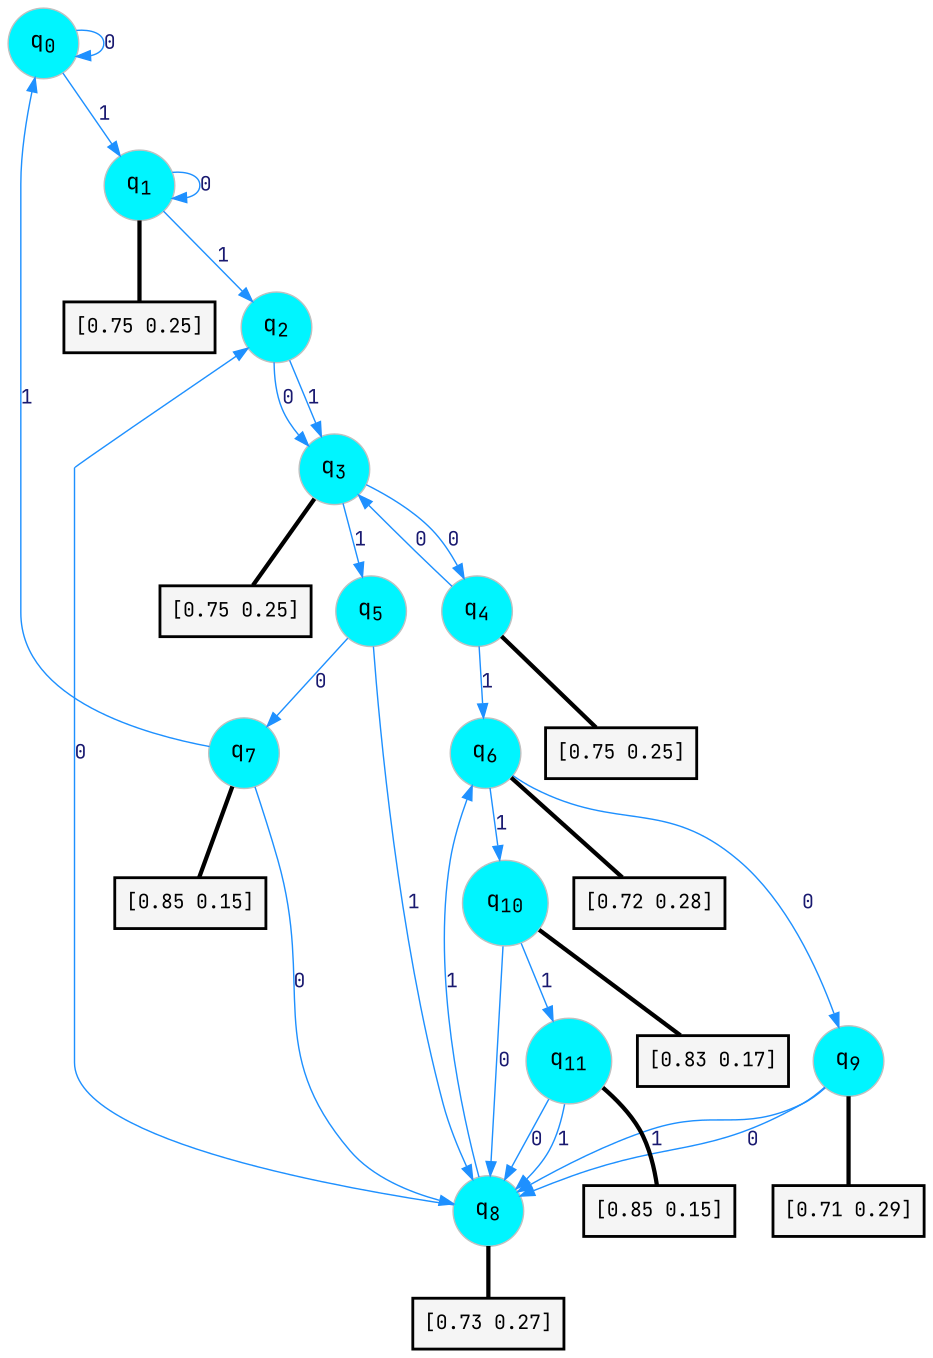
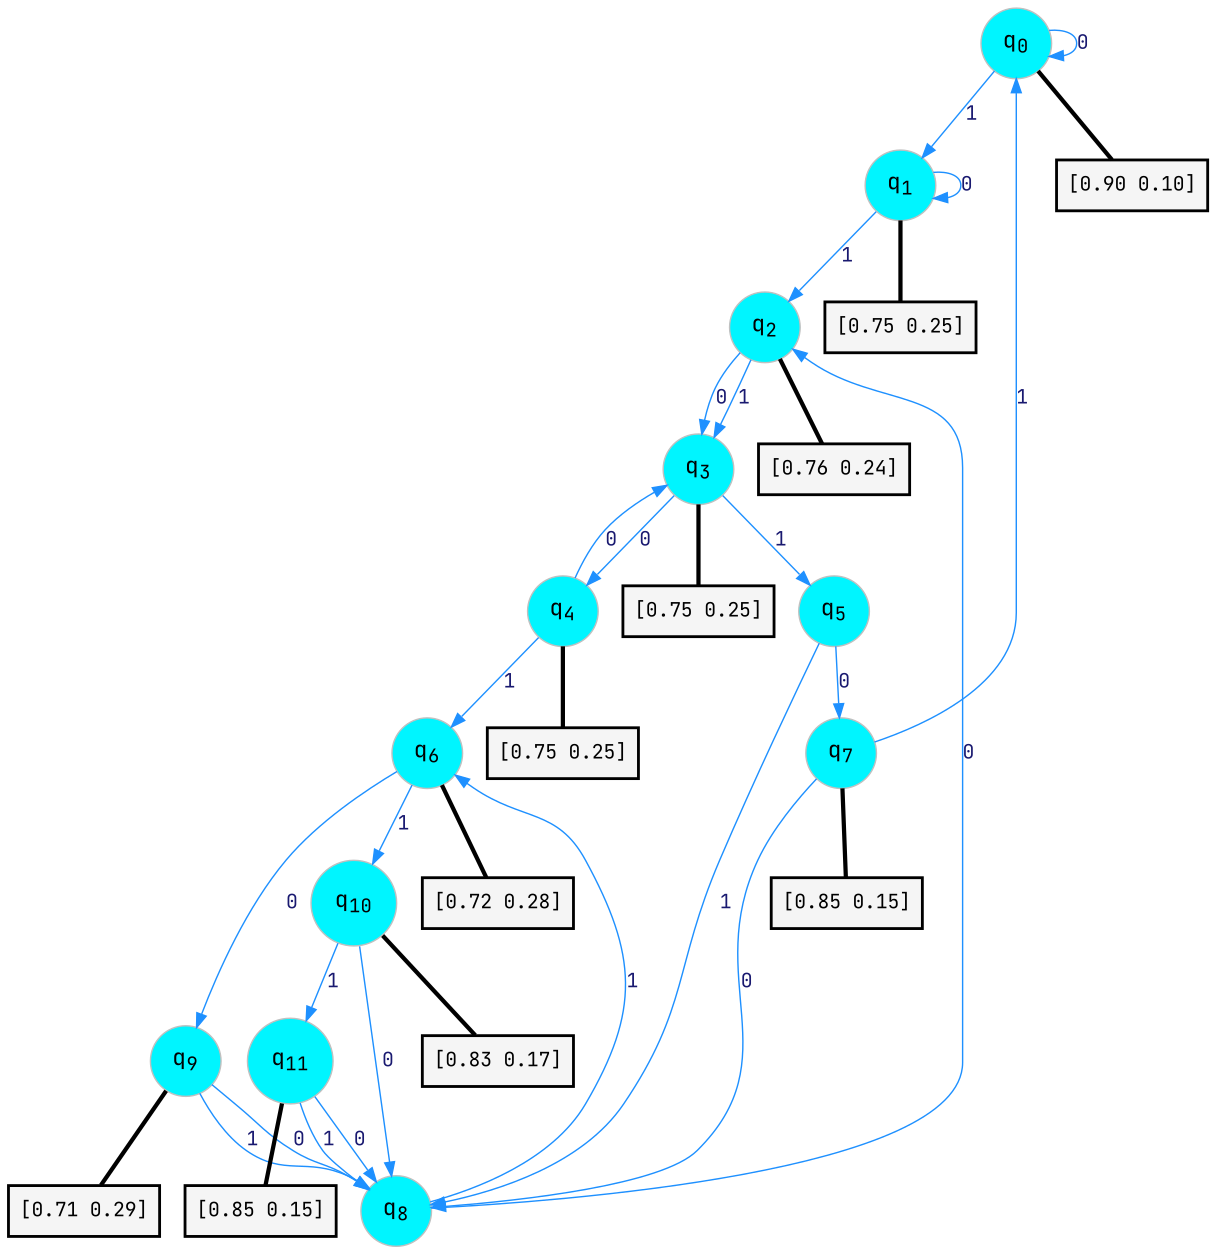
node "[0.90 0.10]": added
node "[0.76 0.24]": added
node "[0.73 0.27]": removed
